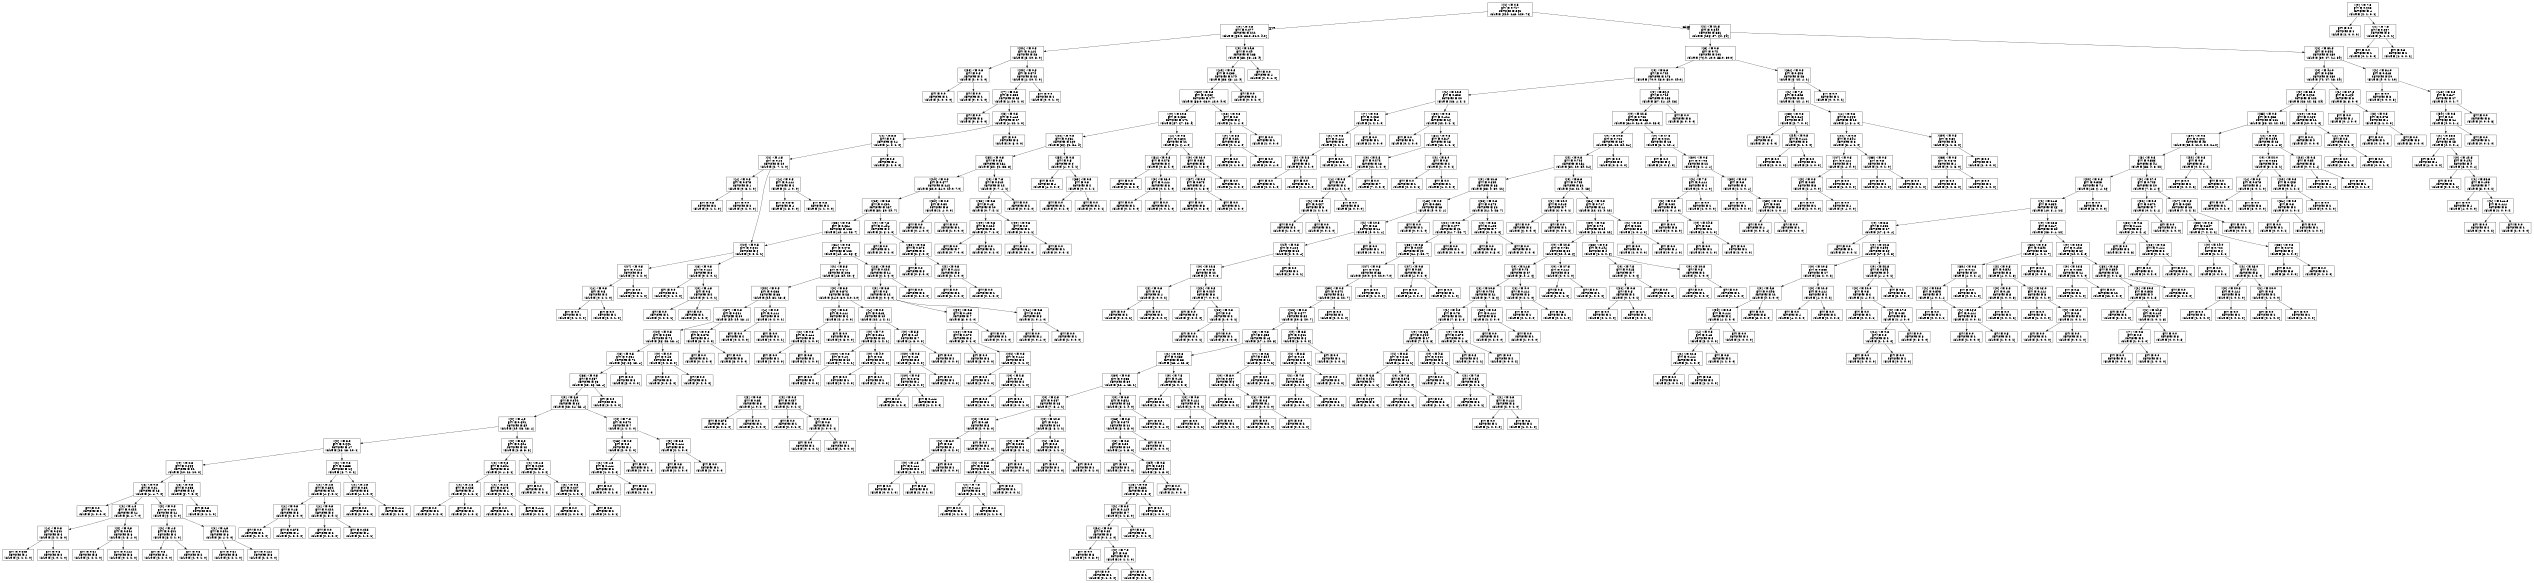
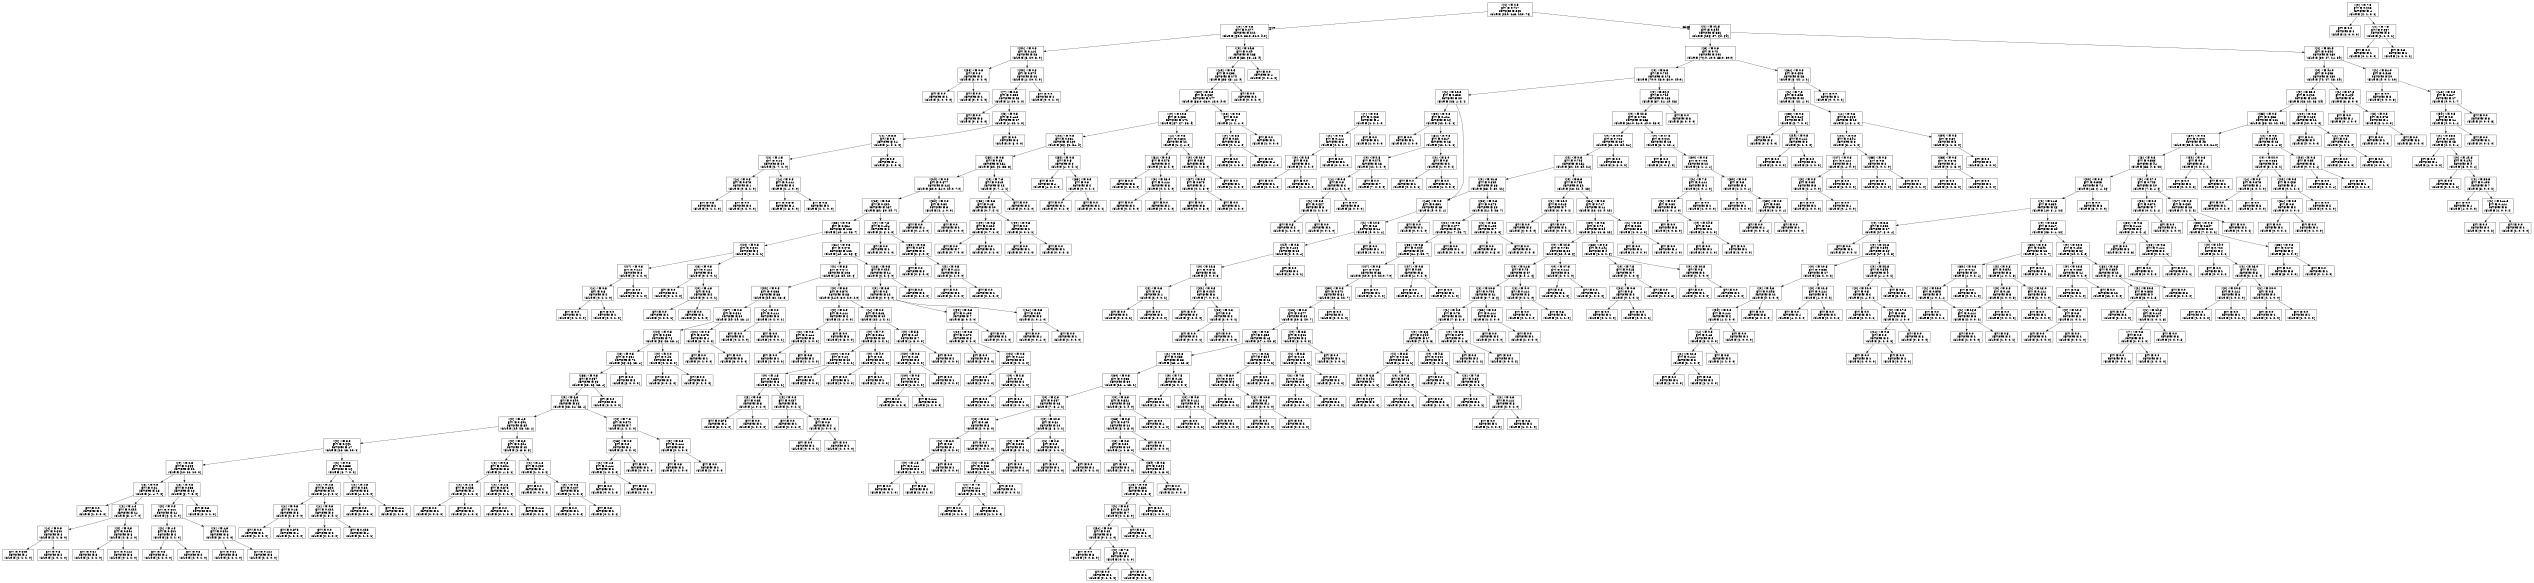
edge "x[1] <= 10.5 gini = 0.525 samples = 20 value = [13, 4, 2, 1]" -> "x[7] <= 0.5 gini = 0.625 samples = 4 value = [1, 2, 1, 0]": now "x[1] <= 10.5 gini = 0.525 samples = 20 value = [13, 4, 2, 1]" -> "x[45] <= 0.5 gini = 0.551 samples = 15 value = [9, 0, 2, 4]"
node "x[15] <= 0.5 gini = 0.5 samples = 6 value = [1, 1, 4, 0]": label "x[15] <= 0.5 gini = 0.5 samples = 6 value = [1, 1, 4, 0]" -> "x[15] <= 0.5 gini = 0.5 gini = 6 value = [1, 1, 4, 0]"
edge "x[1] <= 4.5 gini = 0.46 samples = 10 value = [2, 7, 1, 0]" -> "x[16] <= 0.5 gini = 0.611 samples = 6 value = [0, 3, 2, 1]": now "x[1] <= 4.5 gini = 0.46 samples = 10 value = [2, 7, 1, 0]" -> "x[4] <= 0.5 gini = 0.444 samples = 6 value = [2, 4, 0, 0]"
node "x[0] <= 4.5 gini = 0.531 samples = 8 value = [5, 0, 2, 1]": added
edge "x[3] <= 0.5 gini = 0.64 samples = 15 value = [4, 4, 7, 0]" -> "x[2] <= 0.5 gini = 0.612 samples = 14 value = [6, 6, 2, 0]": now "x[3] <= 0.5 gini = 0.633 samples = 16 value = [6, 7, 3, 0]" -> "x[2] <= 0.5 gini = 0.612 samples = 14 value = [6, 6, 2, 0]"
